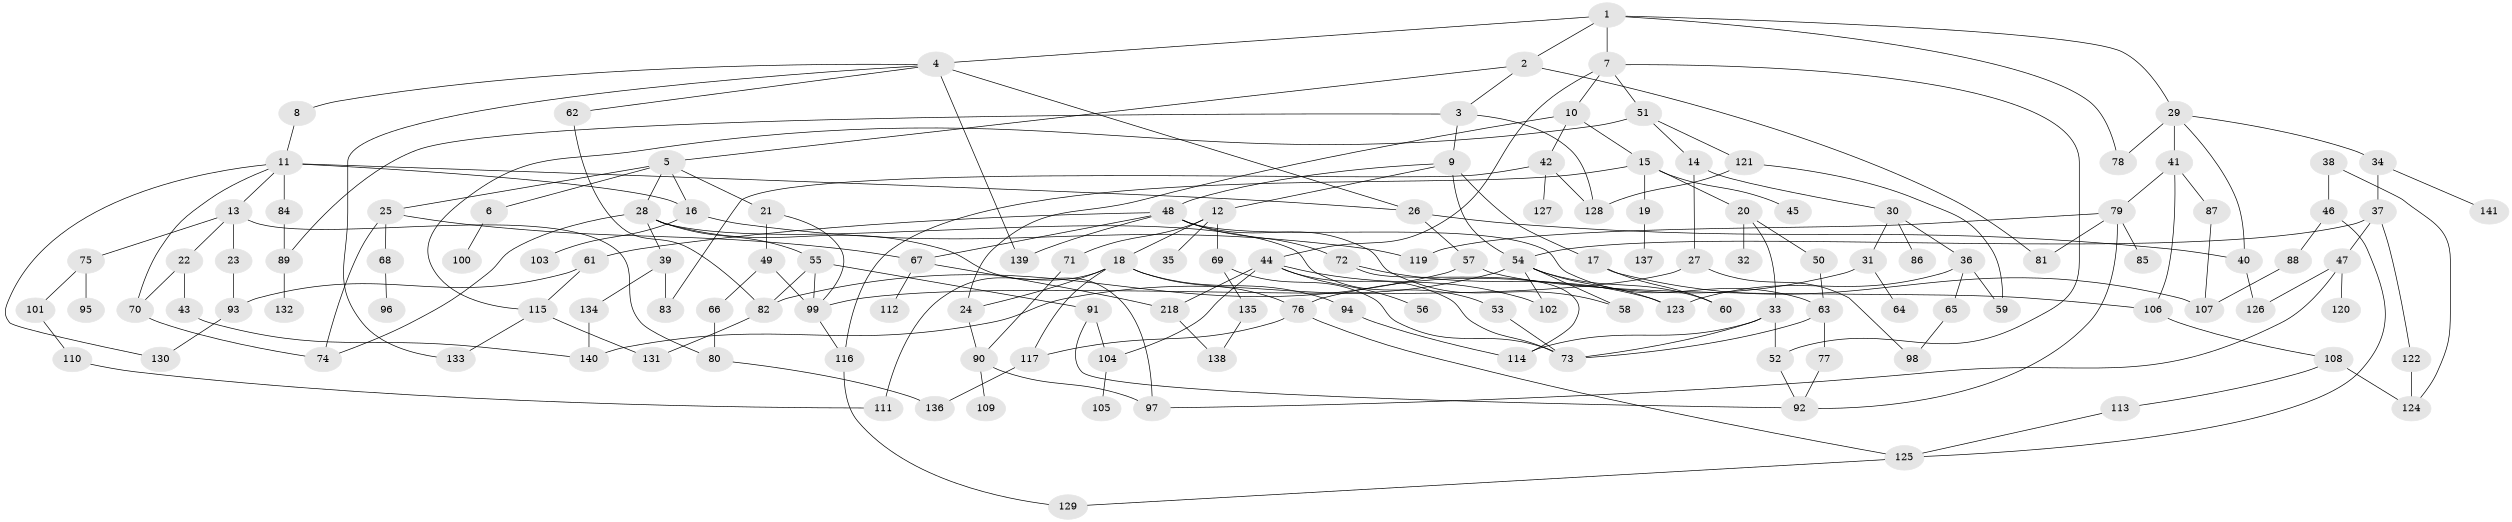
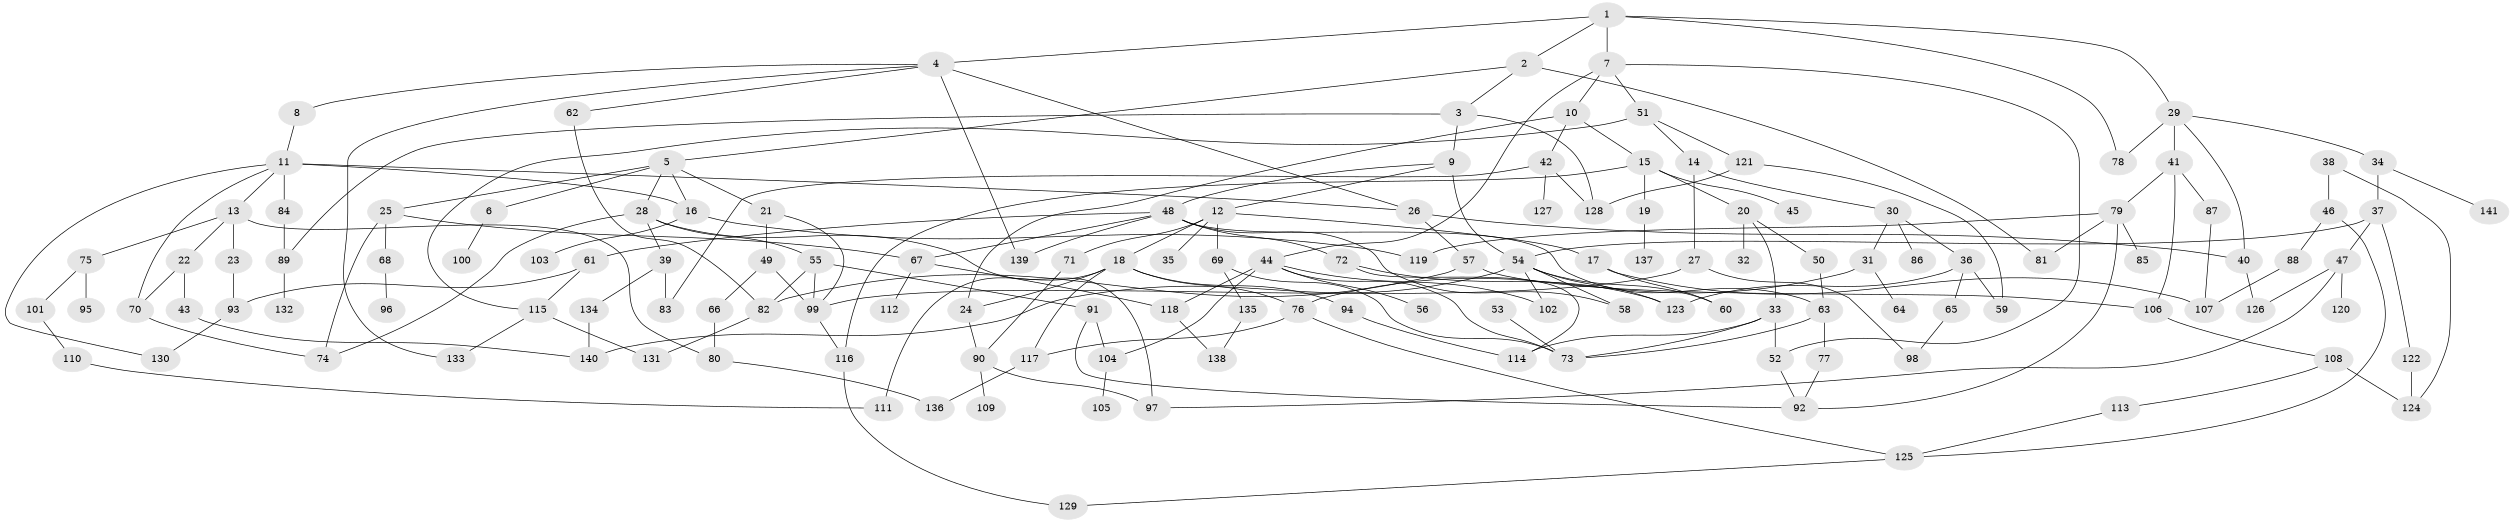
edge "9" -- "17": now "12" -- "17"
edge "28" -- "53": removed
node "218": label "218" -> "118"
